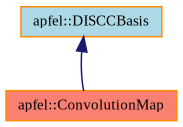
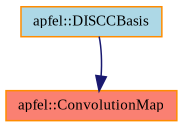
edge "apfel::ConvolutionMap" -> "apfel::DISCCBasis": reversed
